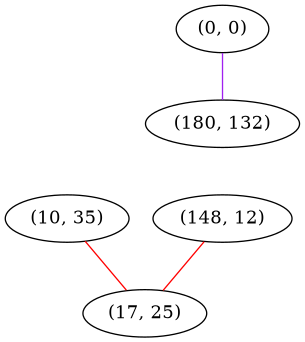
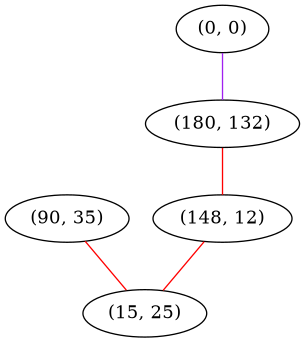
edge "(180, 132)" -- "(148, 12)": added
node "(10, 35)": label "(10, 35)" -> "(90, 35)"
node "(17, 25)": label "(17, 25)" -> "(15, 25)"
